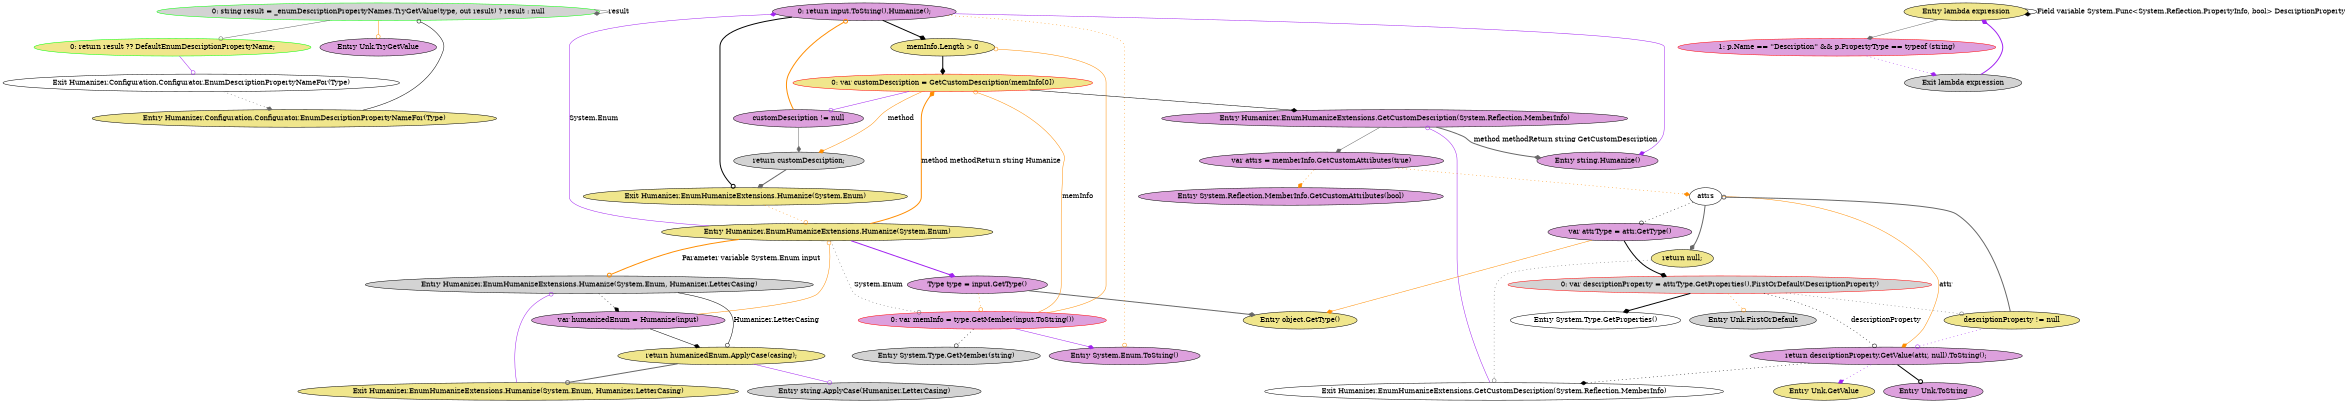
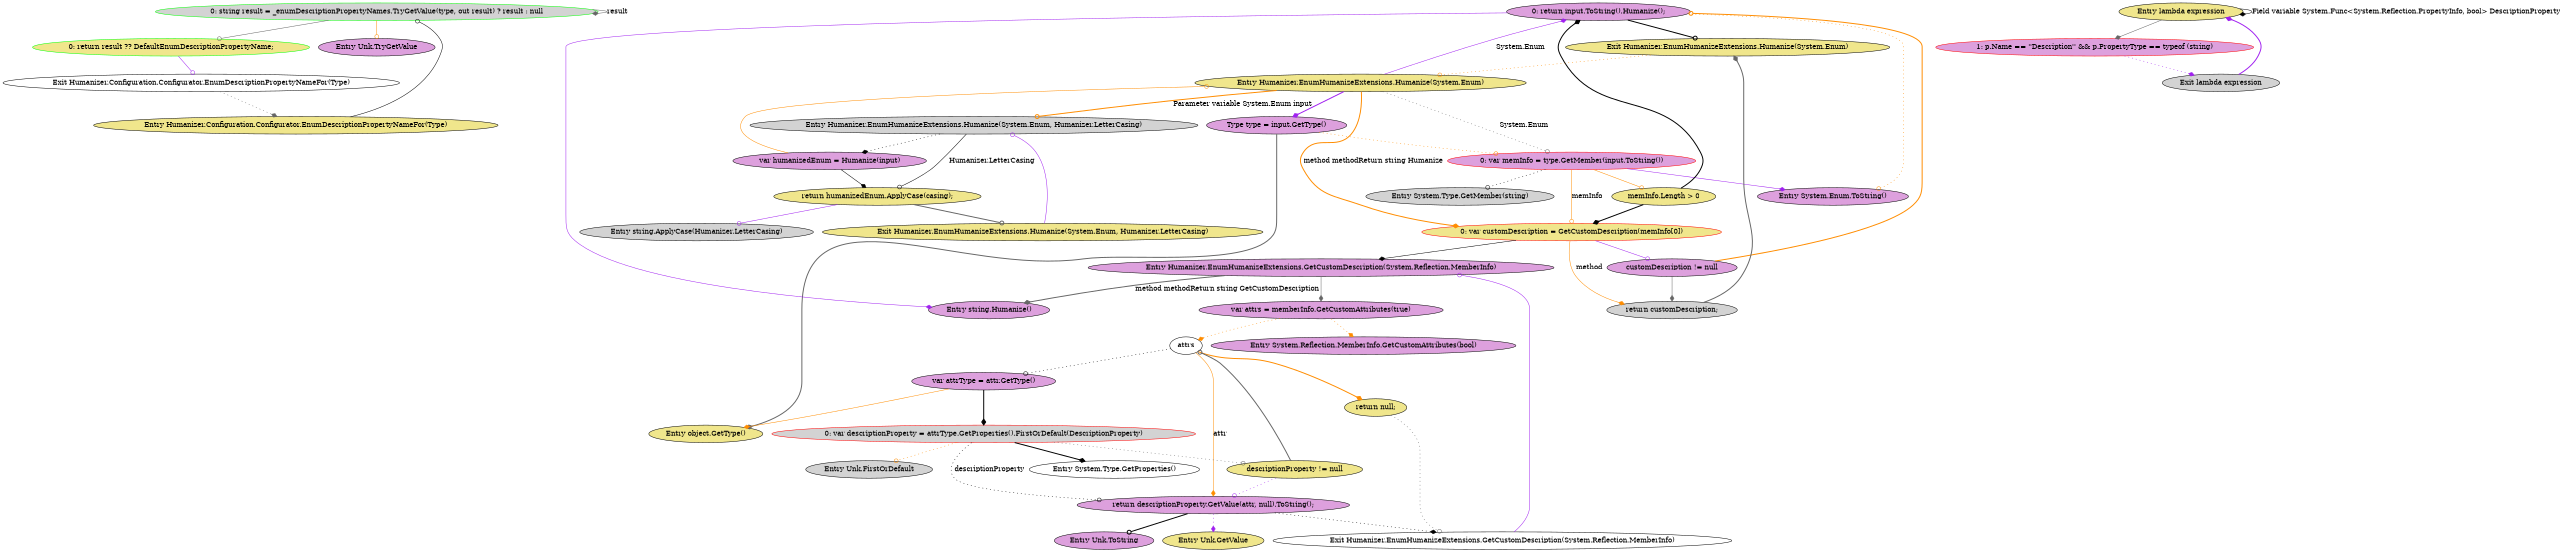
edge "0: return input.ToString().Humanize();" -> "memInfo.Length > 0": reversed
edge "attrs" -> "return null;": color gray40 -> darkorange
